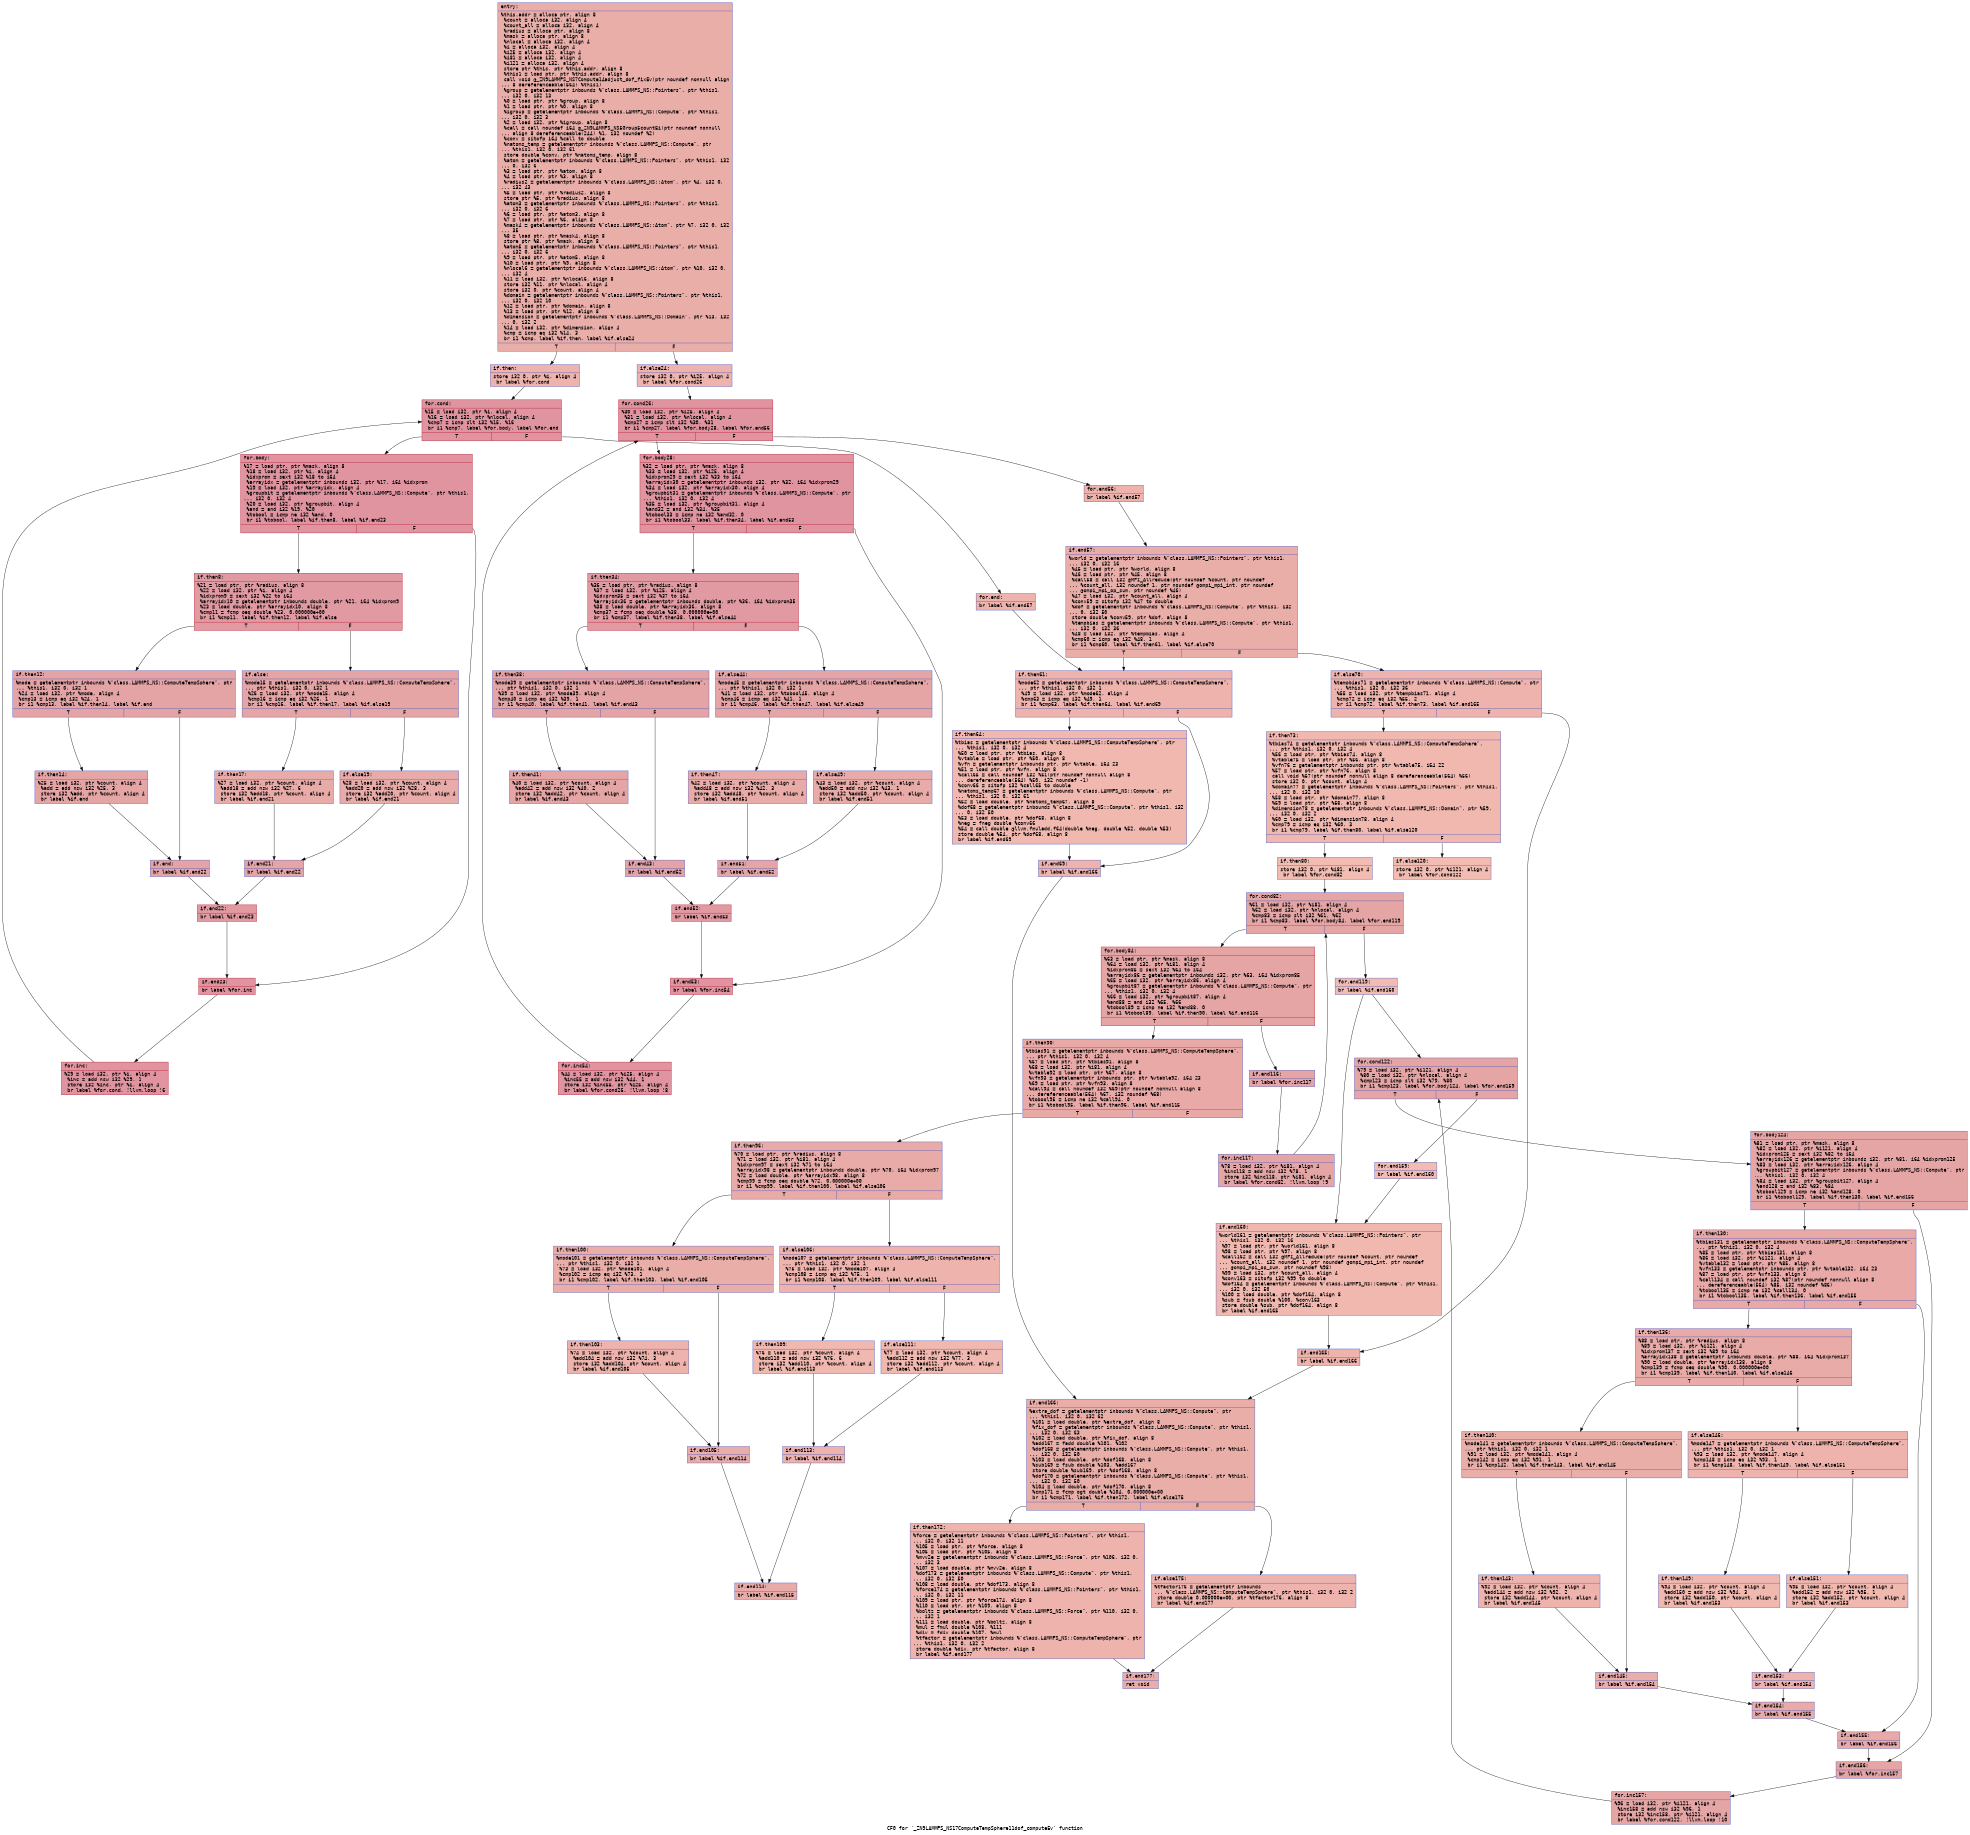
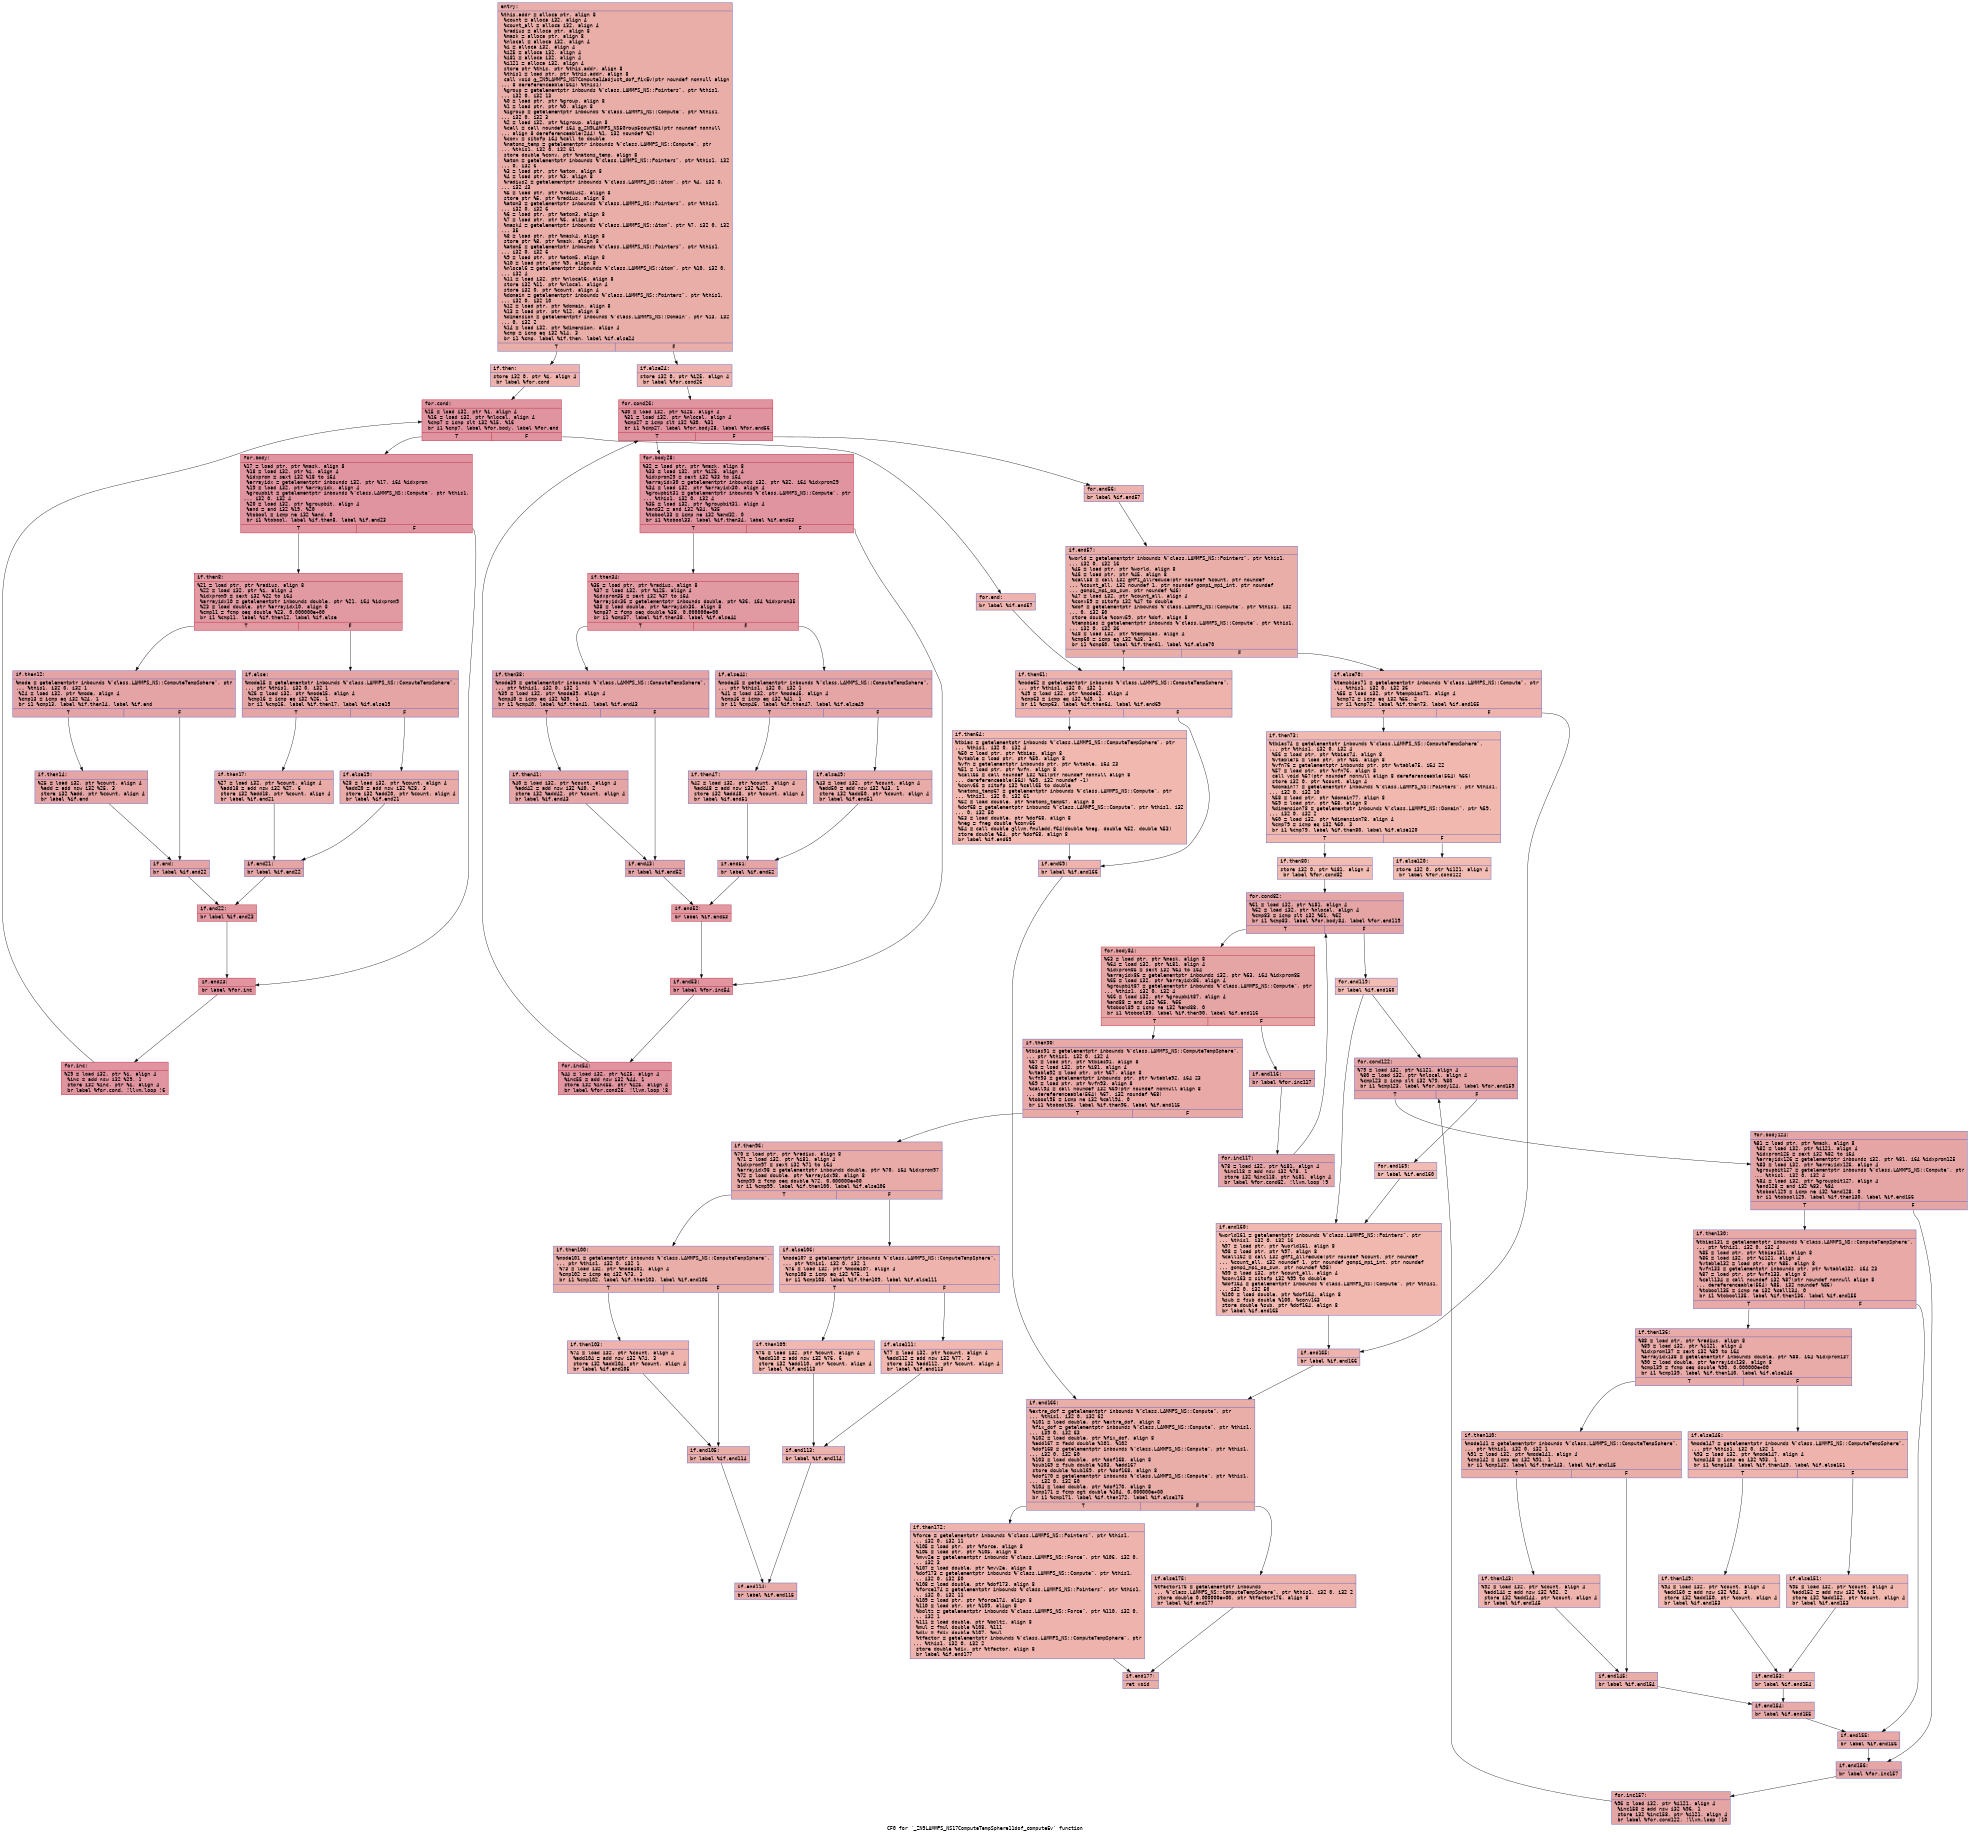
node "if.else44:": text "%41 = load i32, ptr %tobool45, align 4" -> "%41 = load i32, ptr %mode45, align 4"
node "if.end166:": text "... i32 0, i32 63" -> "... i39 0, i32 63"
